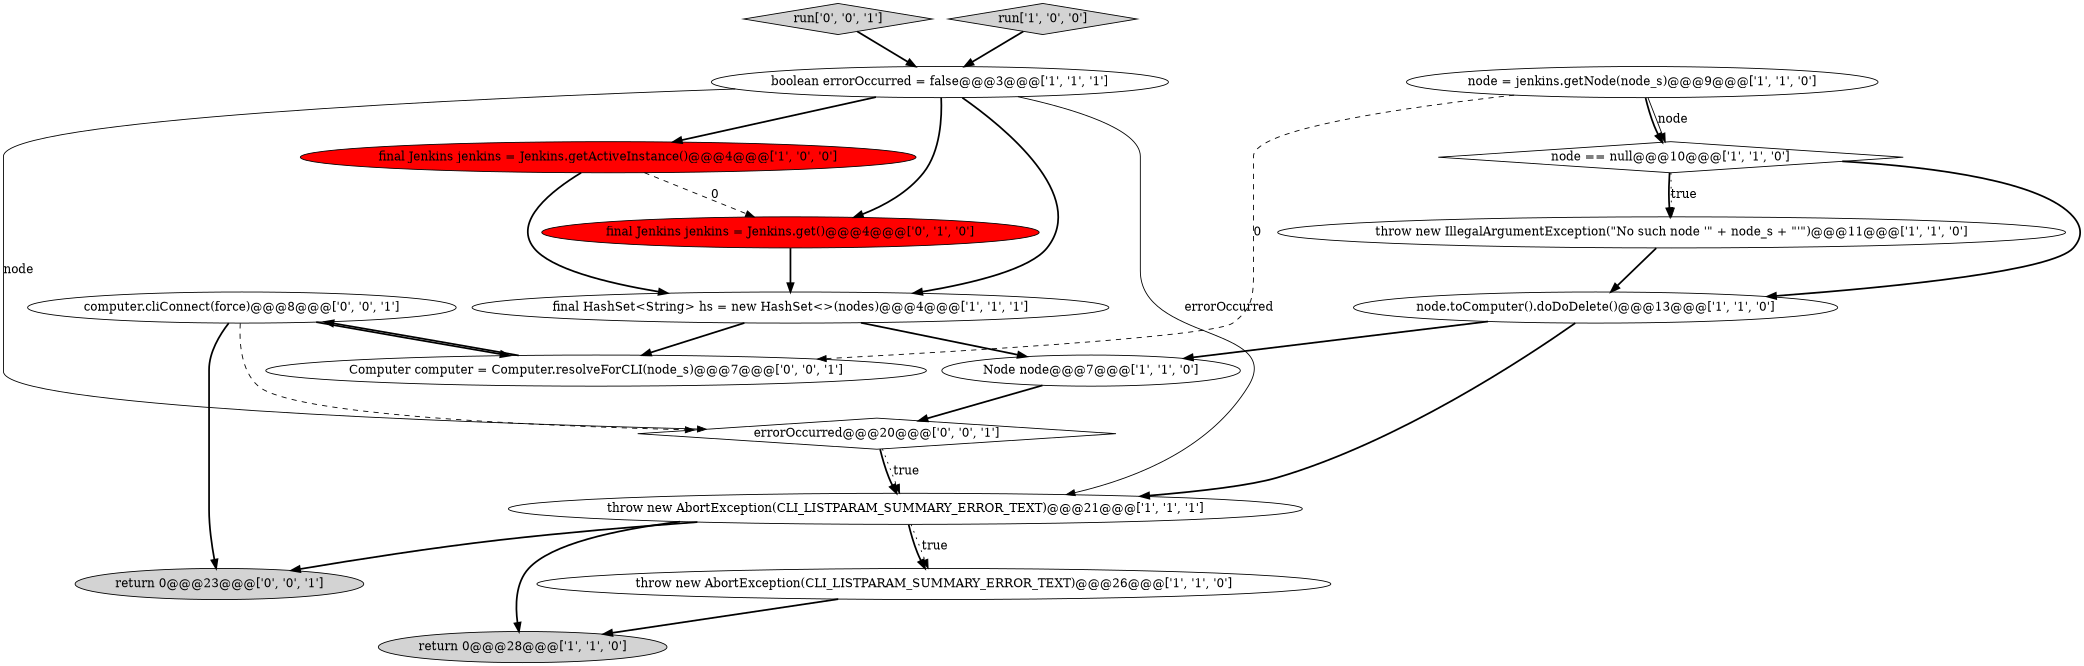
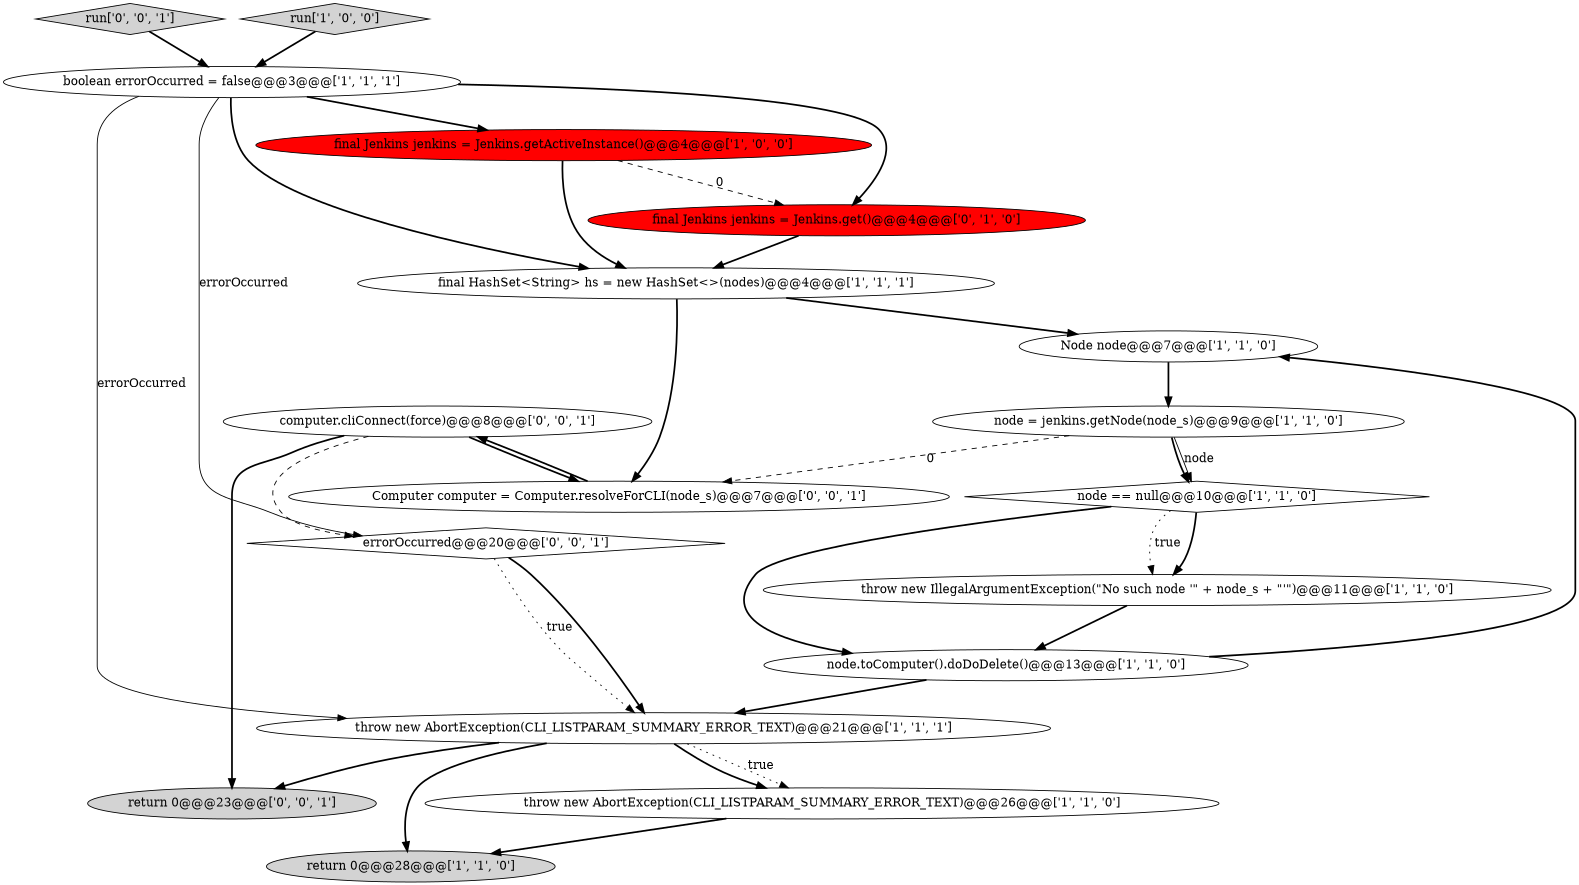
edge "boolean errorOccurred = false@@@3@@@['1', '1', '1']" -> "errorOccurred@@@20@@@['0', '0', '1']": label "node" -> "errorOccurred"
edge "Node node@@@7@@@['1', '1', '0']" -> "errorOccurred@@@20@@@['0', '0', '1']": now "Node node@@@7@@@['1', '1', '0']" -> "node = jenkins.getNode(node_s)@@@9@@@['1', '1', '0']"
